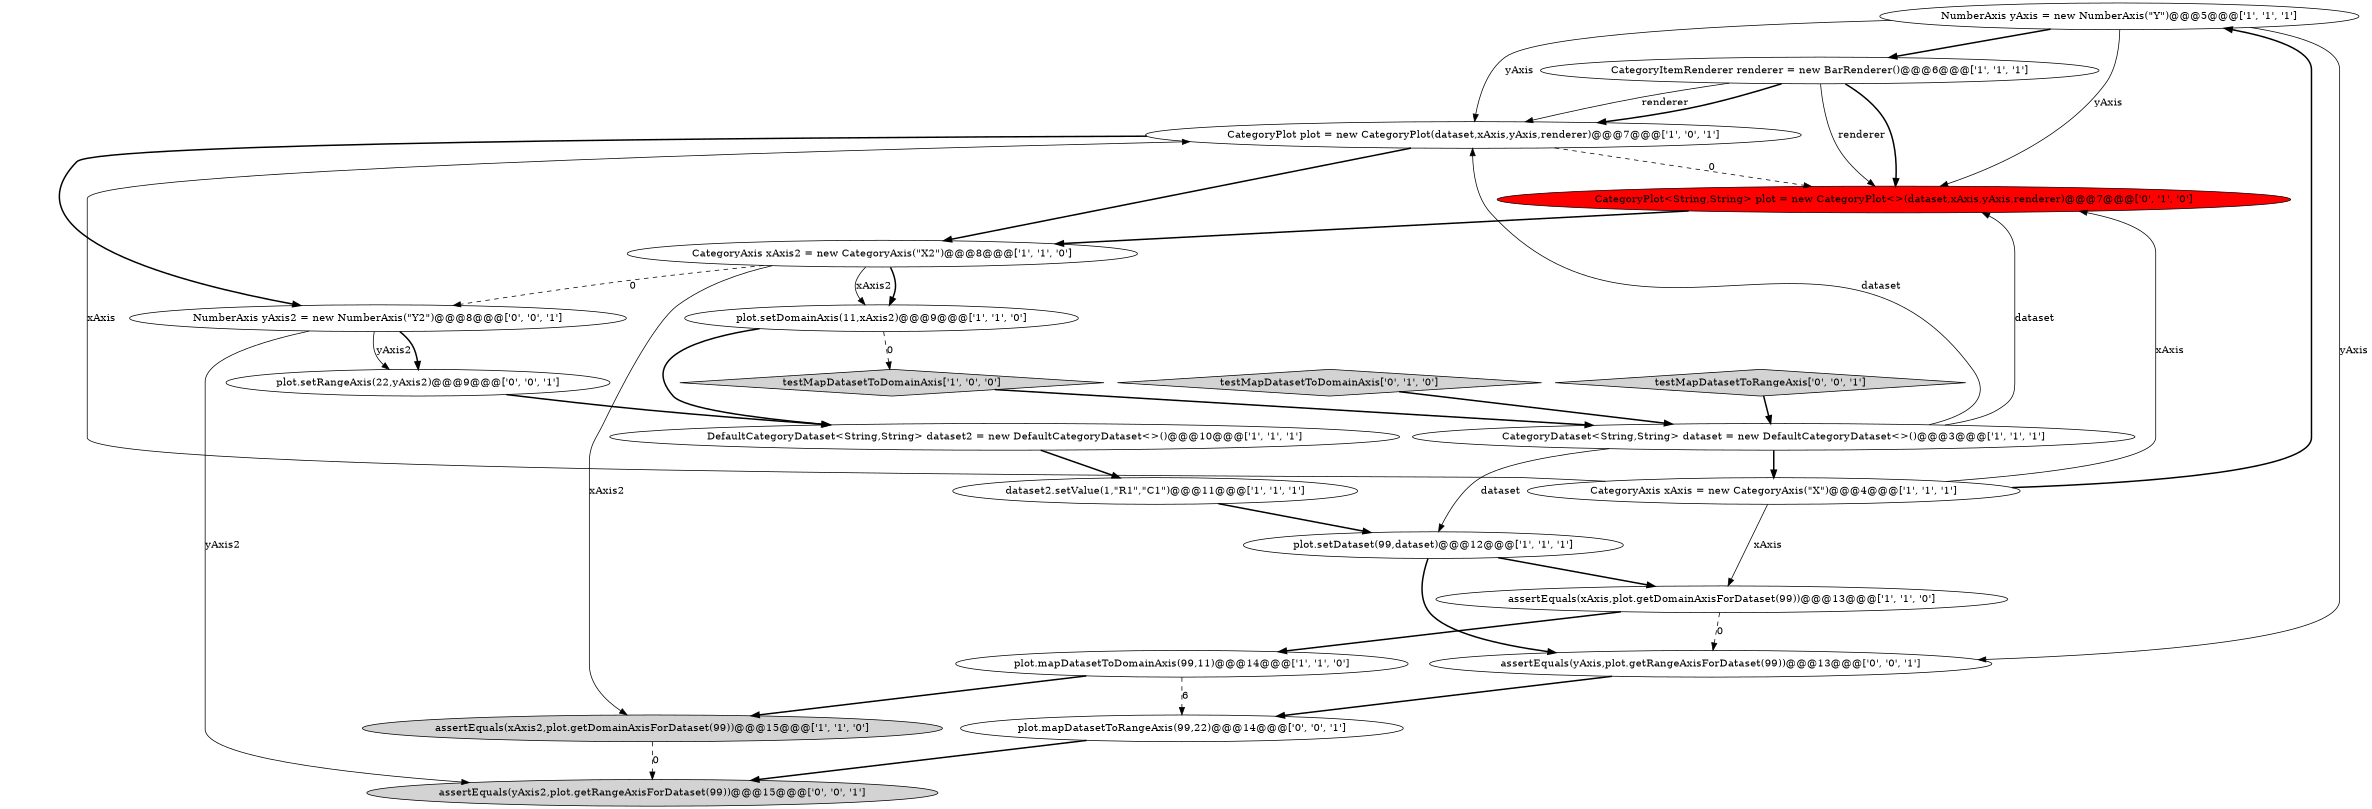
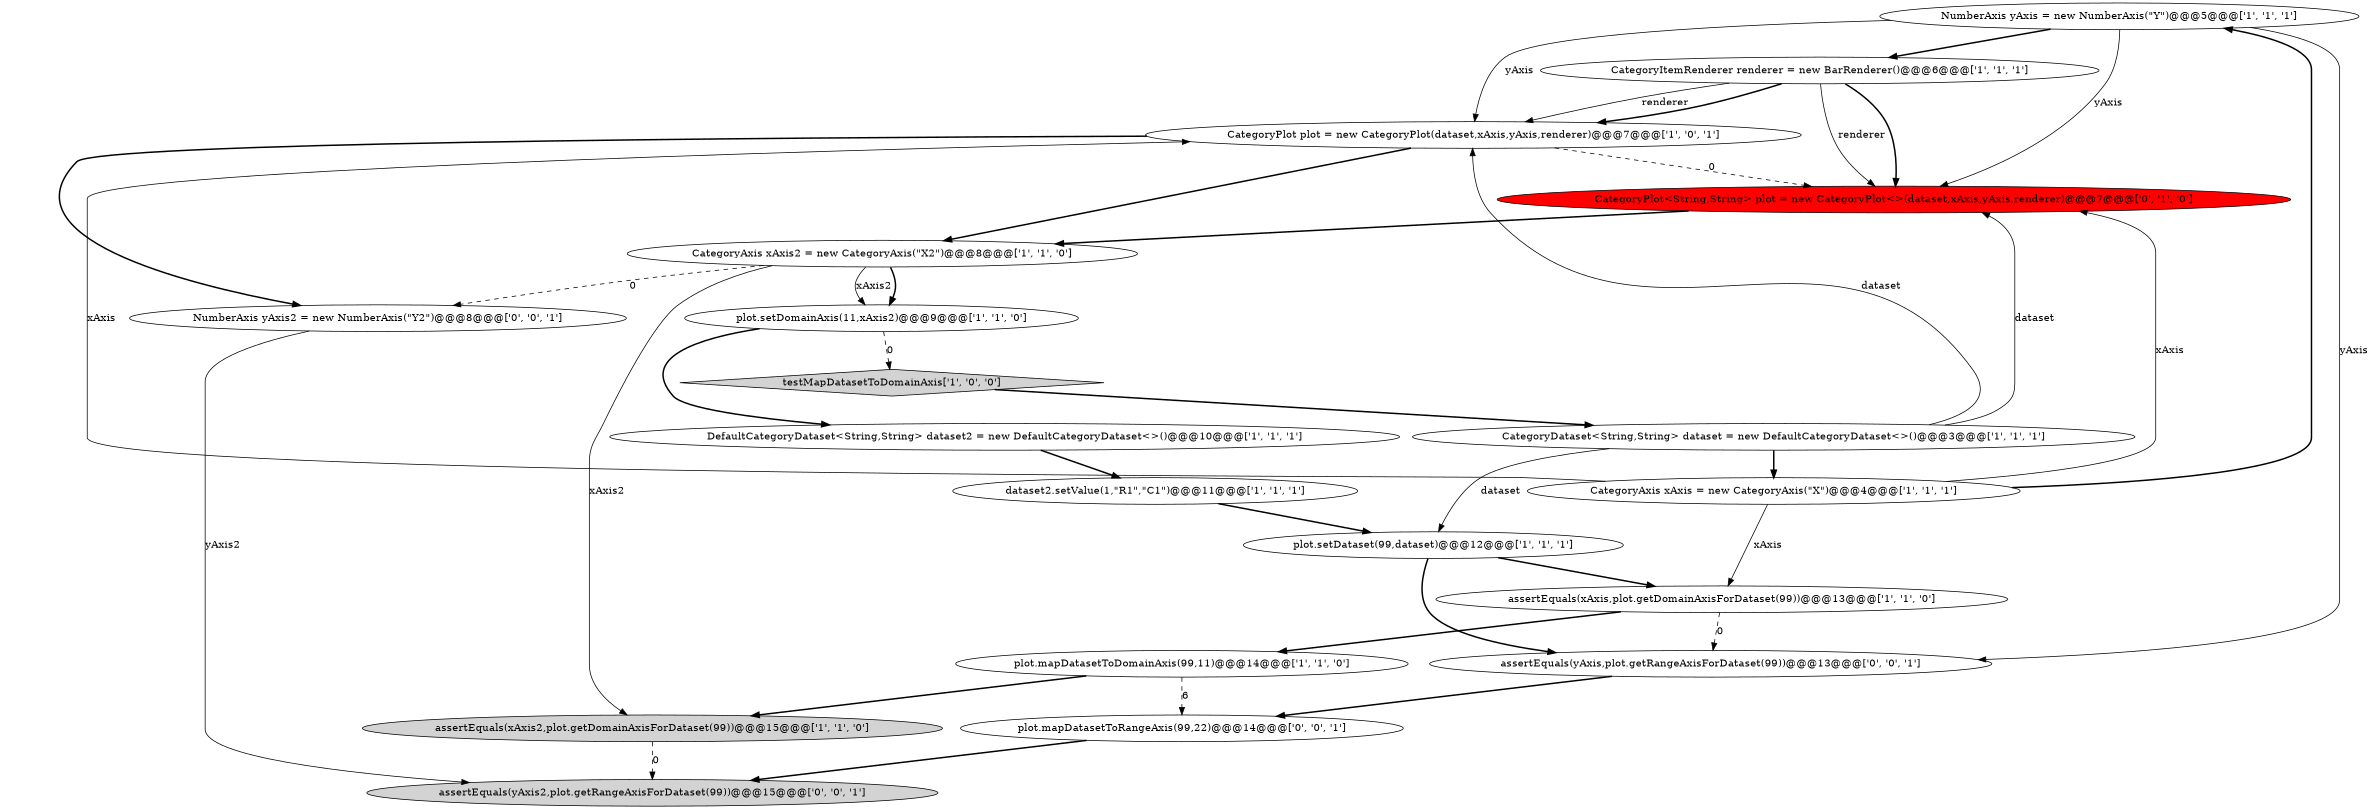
node "plot.setRangeAxis(22,yAxis2)@@@9@@@['0', '0', '1']": removed
node "testMapDatasetToDomainAxis['0', '1', '0']": removed
node "testMapDatasetToRangeAxis['0', '0', '1']": removed
